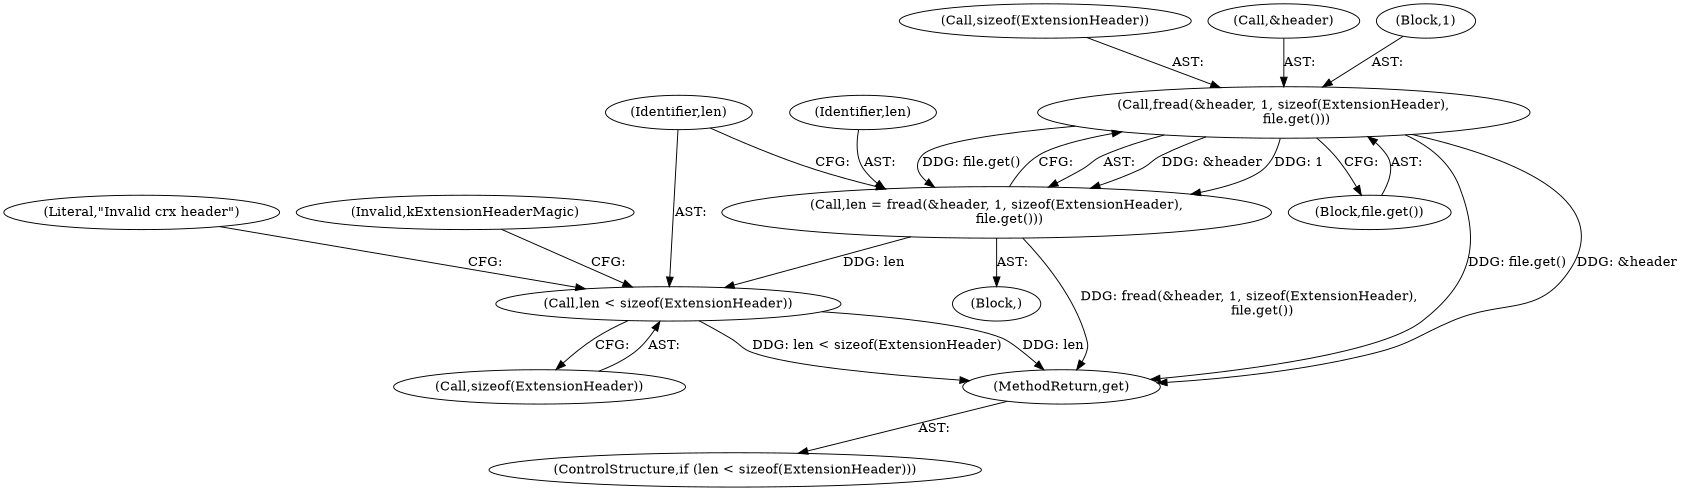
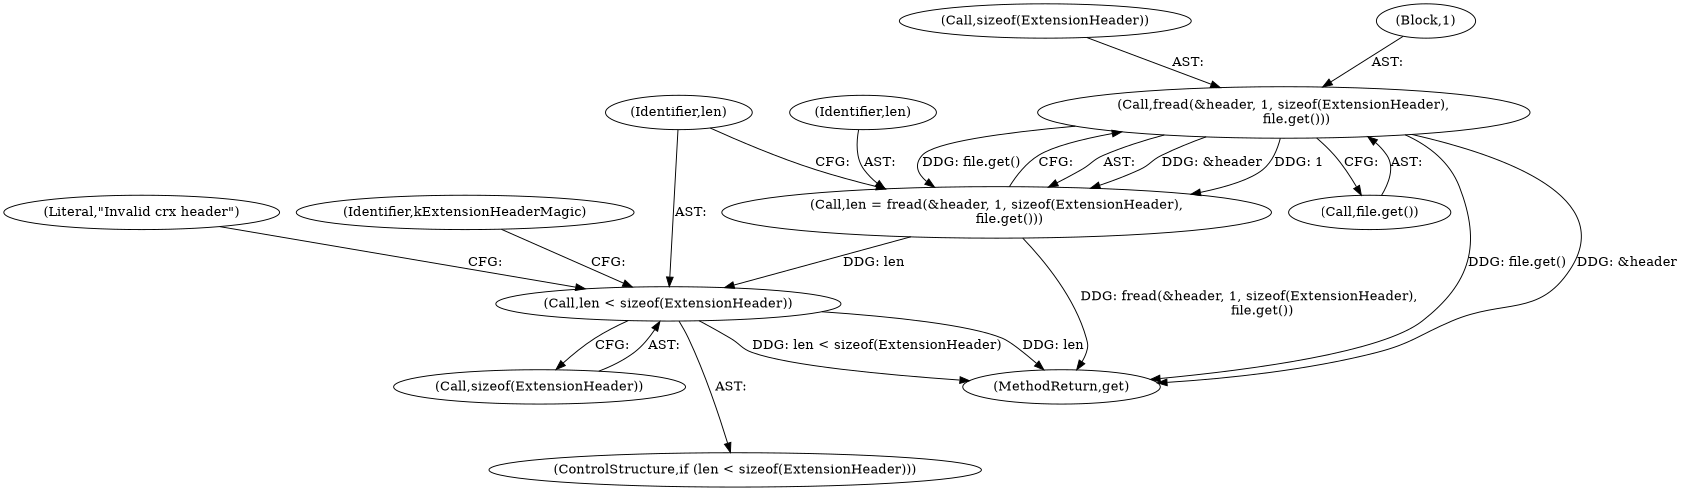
node "(Call,&header)": removed
node "(Invalid,kExtensionHeaderMagic)": label "(Invalid,kExtensionHeaderMagic)" -> "(Identifier,kExtensionHeaderMagic)"
node "(Block,file.get())": label "(Block,file.get())" -> "(Call,file.get())"
node "(Block,)": removed
edge "(MethodReturn,get)" -> "(ControlStructure,if (len < sizeof(ExtensionHeader)))": now "(Call,len < sizeof(ExtensionHeader))" -> "(ControlStructure,if (len < sizeof(ExtensionHeader)))"
